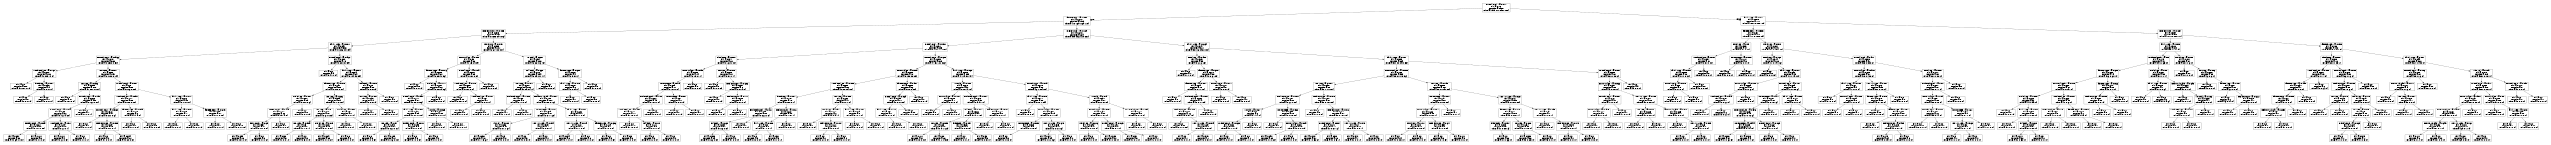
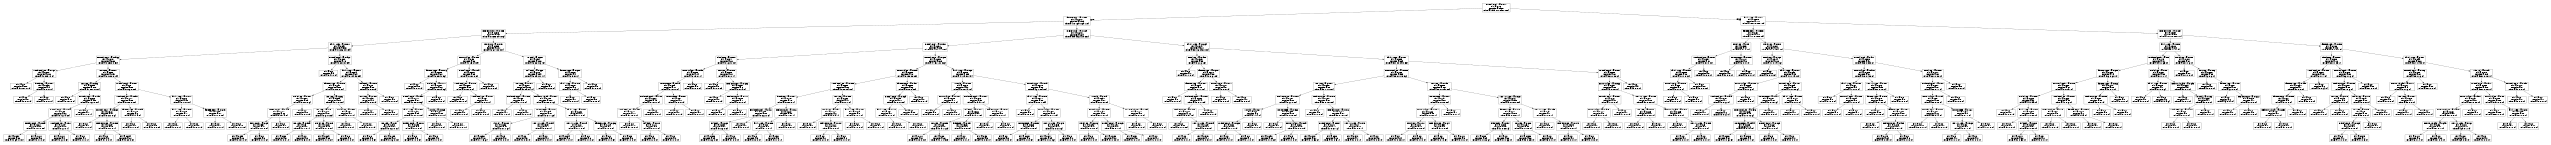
node "gini = 0.611 samples = 6 value = [0, 1, 2, 3]": added
node "gini = 0.38 samples = 29 value = [1, 0, 22, 6]": added
